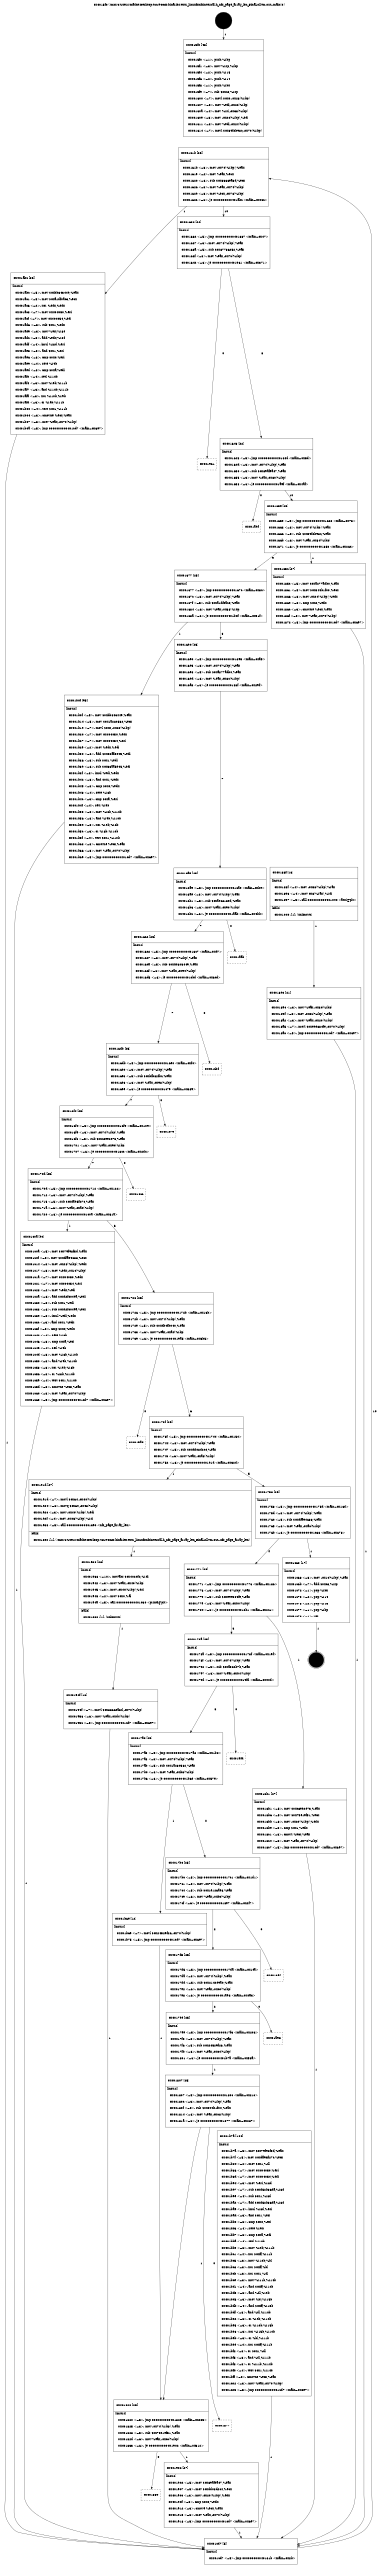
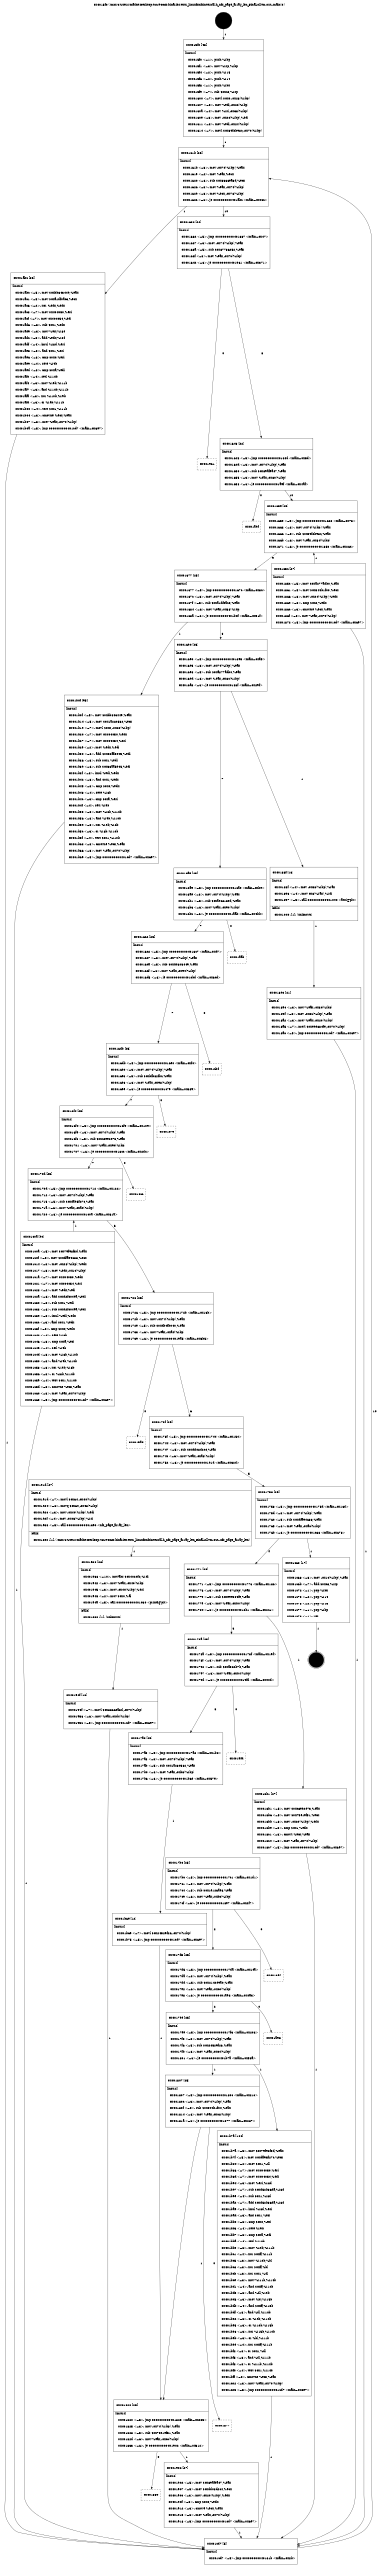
edge "0x4015f0 [43]" -> "0x40161b [23]": added, label "1"
edge "0x40165e [25]" -> "0x40185c [27]": reversed
edge "0x401690 [25]" -> "0x40188f [13]": added, label "1"
edge "0x40170d [25]" -> "0x401c0a [94]": reversed
edge "0x40173f [25]" -> "0x40191d [27]": removed, label "1"
edge "0x4017a3 [25]" -> "0x4017bc [25]": removed, label "2"
edge "0x4017ee [25]" -> "0x401b7a [144]": added, label "1"
